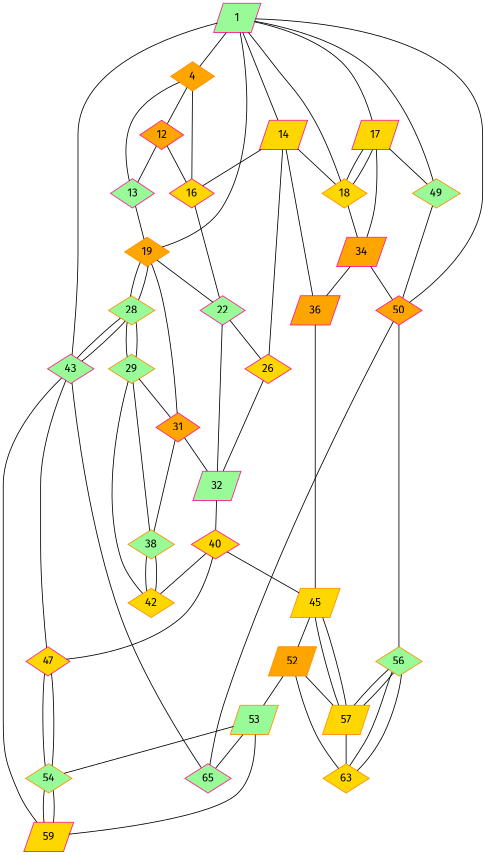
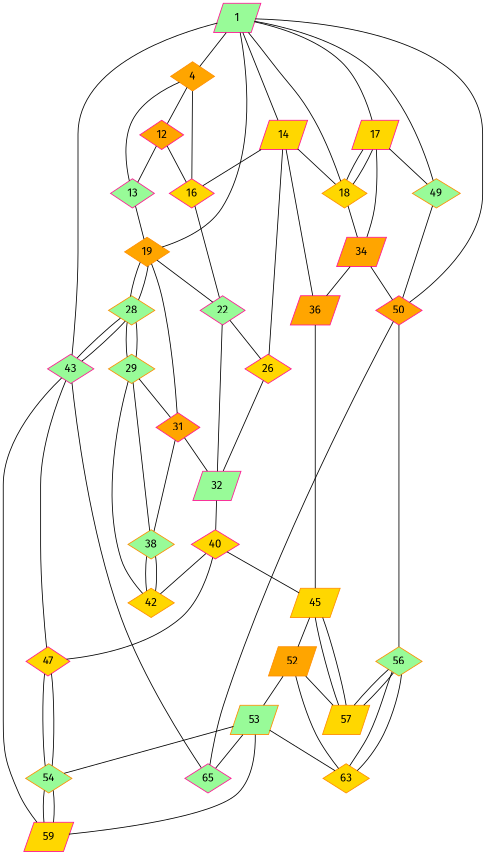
edge "57" -- "63": now "53" -- "63"
